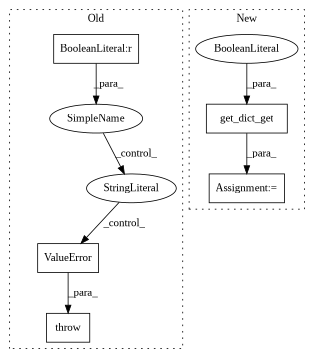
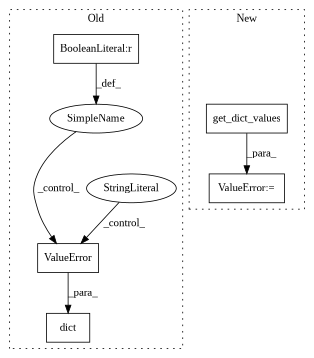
node "BooleanLiteral": removed
edge "BooleanLiteral:r" -> "SimpleName": label "_para_" -> "_def_"
node "get_dict_get": label "get_dict_get" -> "get_dict_values"
edge "SimpleName" -> "StringLiteral": now "SimpleName" -> "ValueError"
node "Assignment:=": label "Assignment:=" -> "ValueError:="
node "throw": label "throw" -> "dict"
